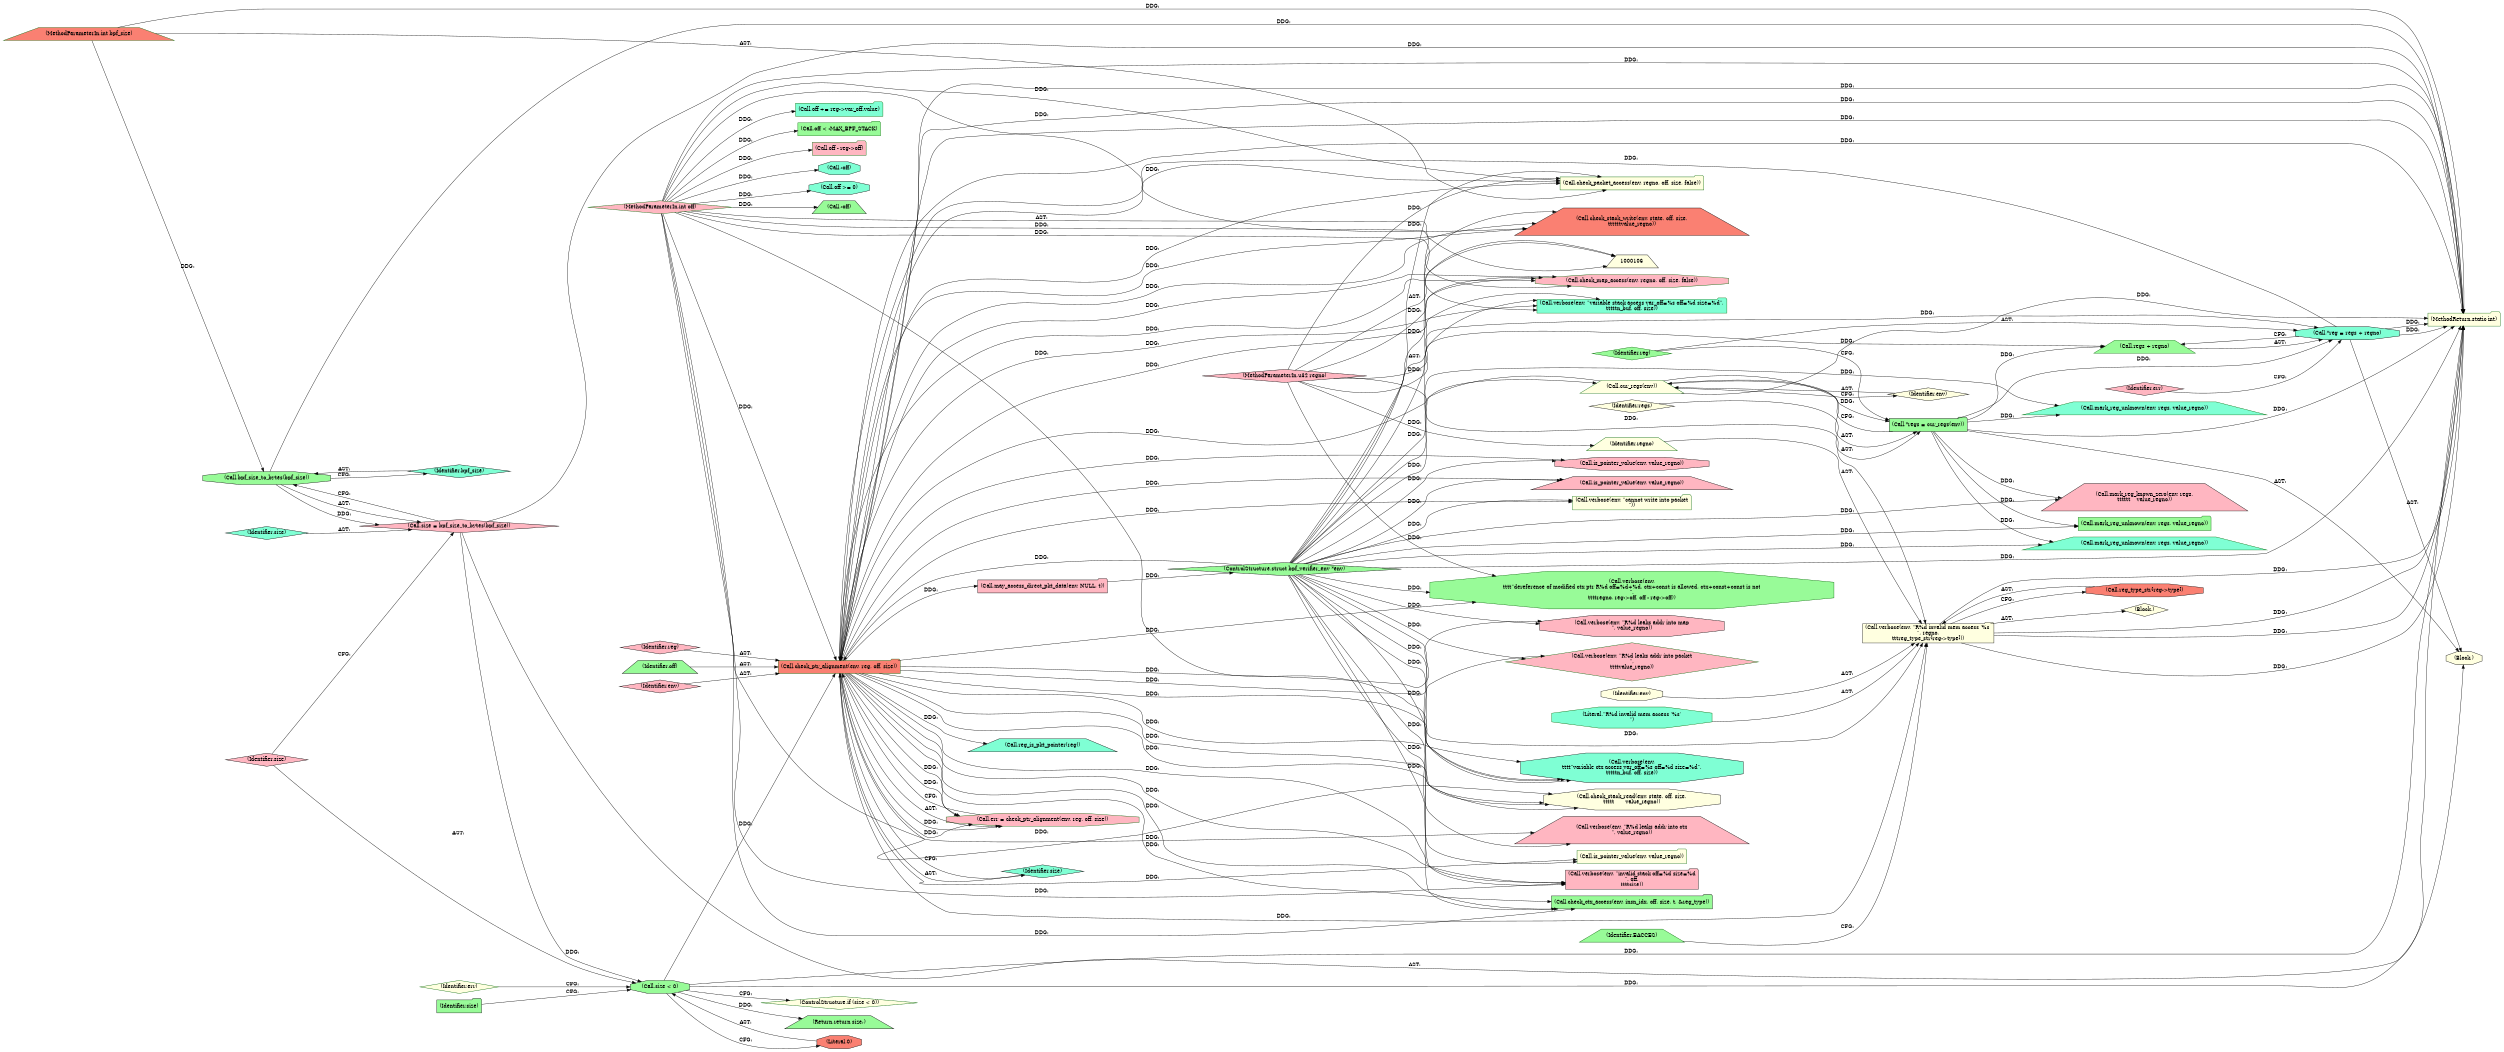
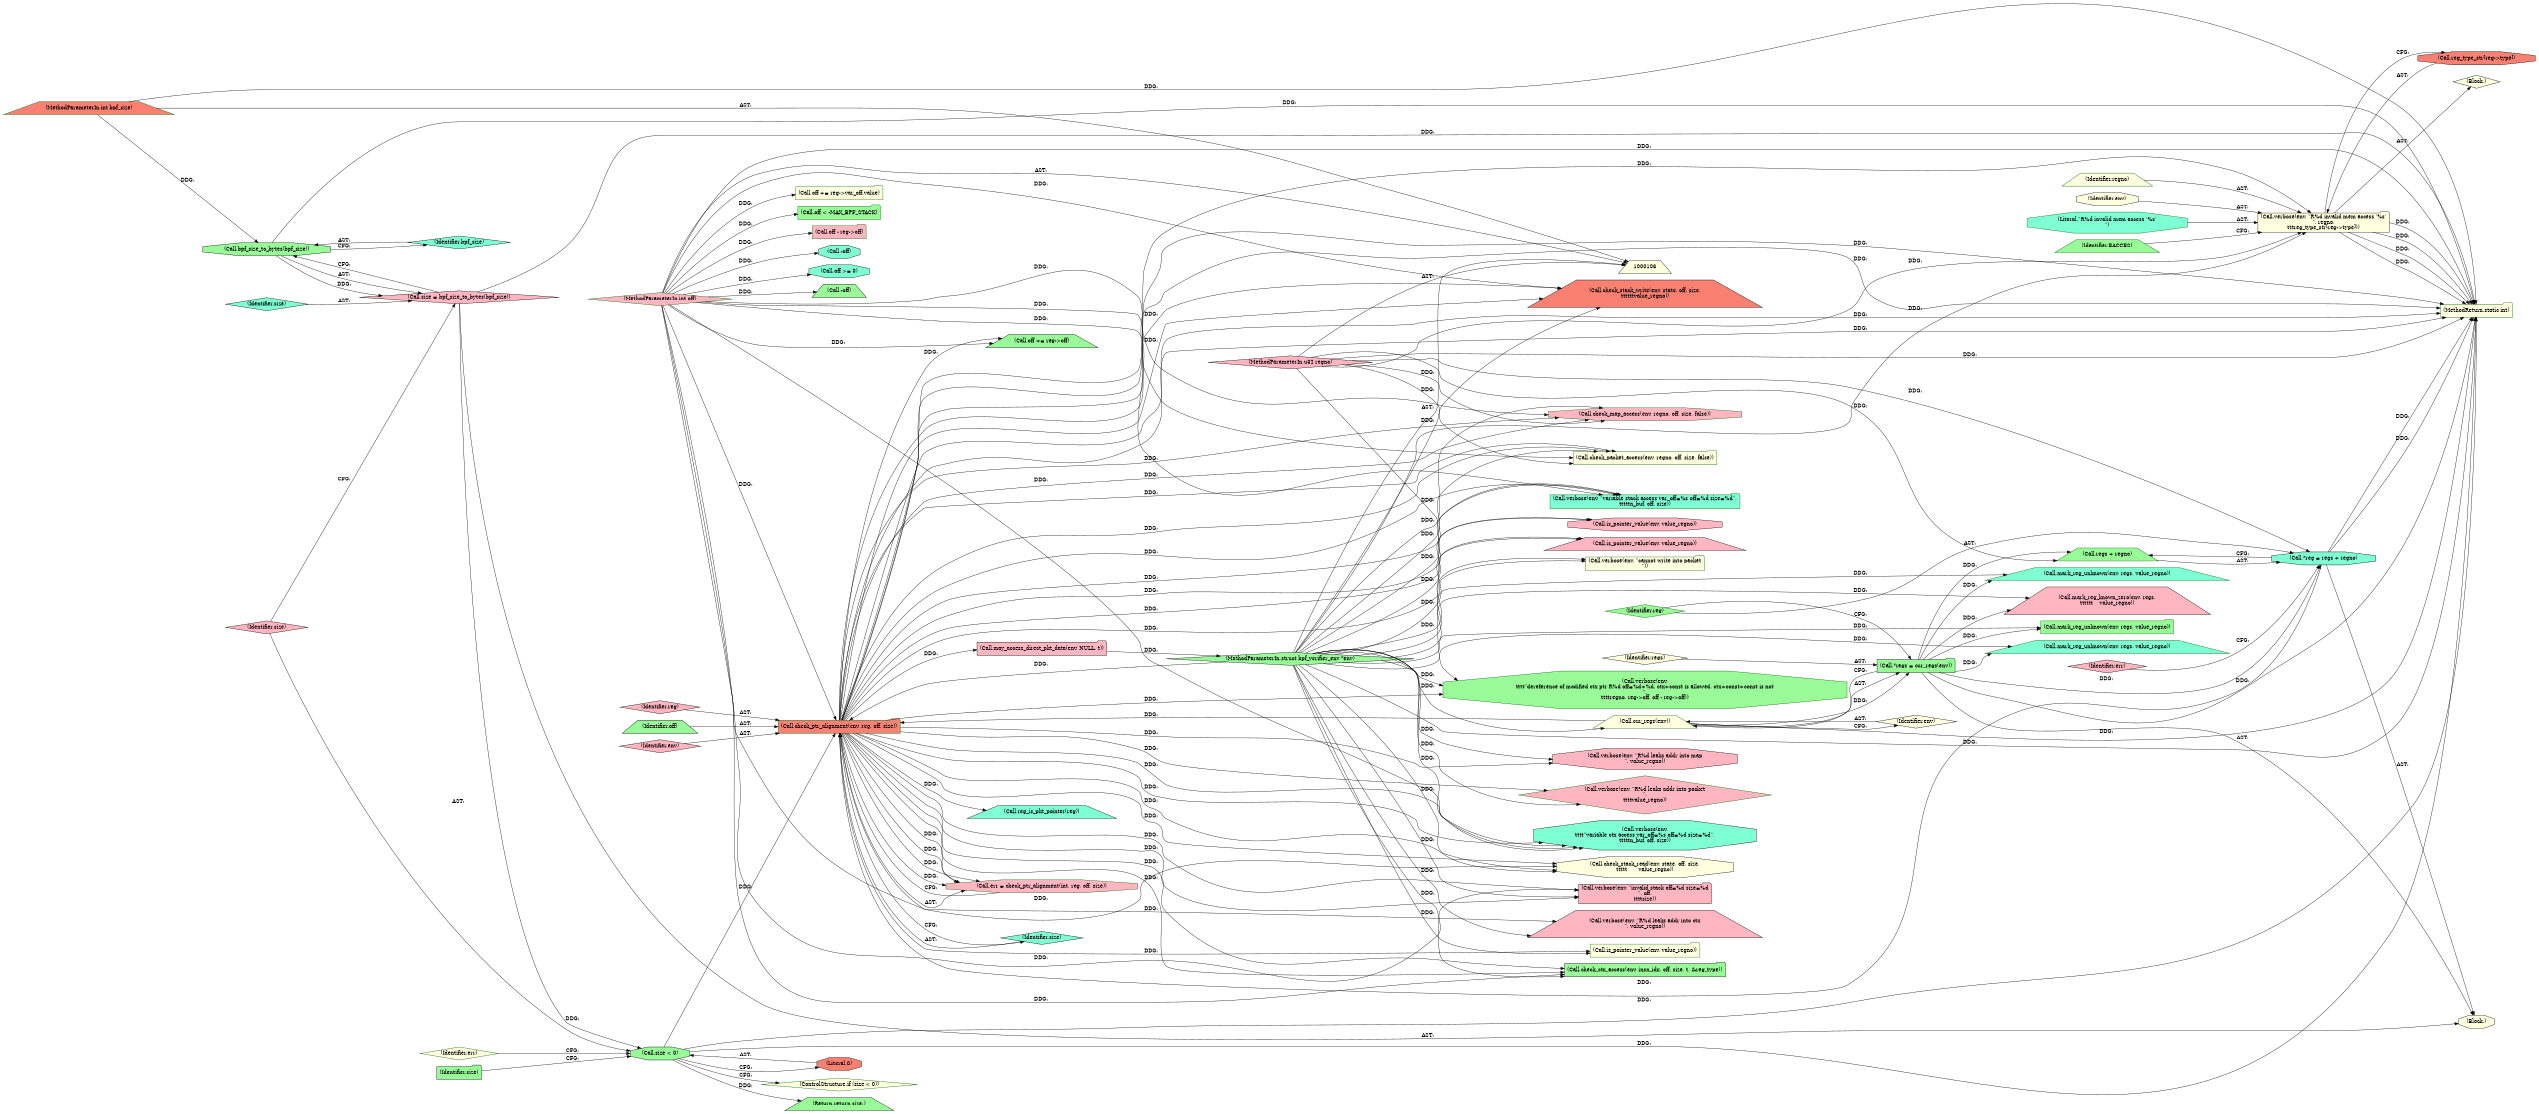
edge "(MethodParameterIn,int bpf_size)" -> "(Call,check_packet_access(env, regno, off, size, false))": now "(MethodParameterIn,int bpf_size)" -> "1000106"
node "(Call,off += reg->var_off.value)": fillcolor aquamarine -> lightyellow
node "(Call,off += reg->off)": added
edge "(MethodParameterIn,u32 regno)" -> "(Identifier,regno)": now "(MethodParameterIn,u32 regno)" -> "(MethodReturn,static int)"
node "(ControlStructure,struct bpf_verifier_env *env)": label "(ControlStructure,struct bpf_verifier_env *env)" -> "(MethodParameterIn,struct bpf_verifier_env *env)"
node "(Call,err = check_ptr_alignment(env, reg, off, size))": label "(Call,err = check_ptr_alignment(env, reg, off, size))" -> "(Call,err = check_ptr_alignment(int, reg, off, size))"
